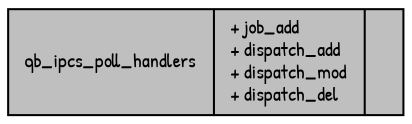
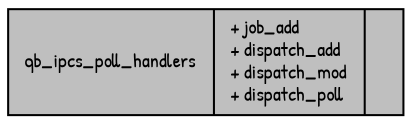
node "qb_ipcs_poll_handlers": text "+ dispatch_del" -> "+ dispatch_poll"
